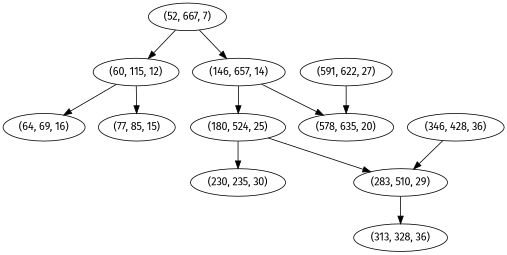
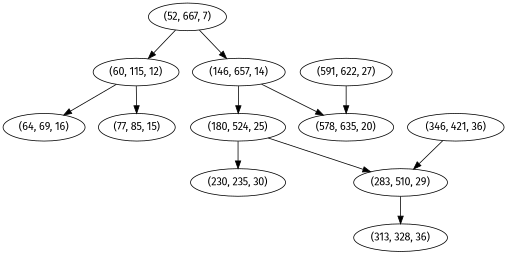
node "(346, 428, 36)": label "(346, 428, 36)" -> "(346, 421, 36)"
